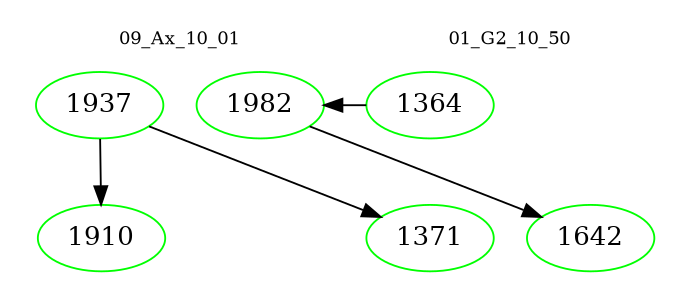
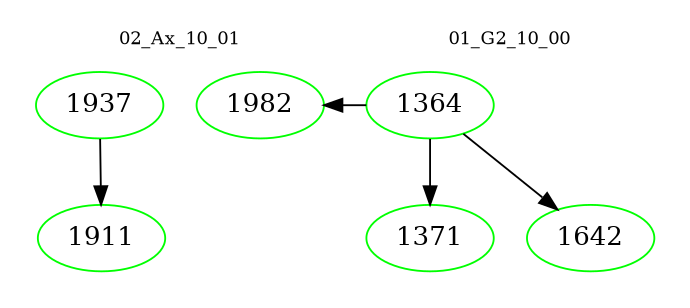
cluster "09_Ax_10_01": label "09_Ax_10_01" -> "02_Ax_10_01"
cluster "01_G2_10_50": label "01_G2_10_50" -> "01_G2_10_00"
edge "1937" -> "1371": now "1364" -> "1371"
edge "1982" -> "1642": now "1364" -> "1642"
node "1910": label "1910" -> "1911"
